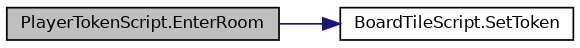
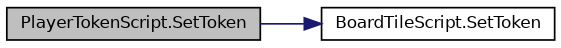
node "PlayerTokenScript.EnterRoom": label "PlayerTokenScript.EnterRoom" -> "PlayerTokenScript.SetToken"
